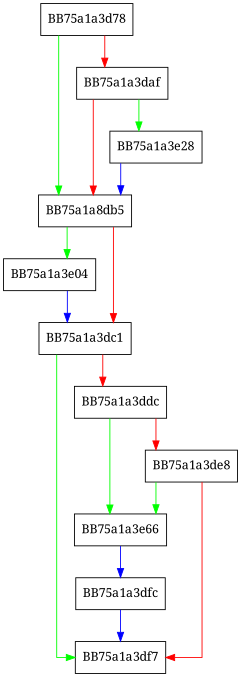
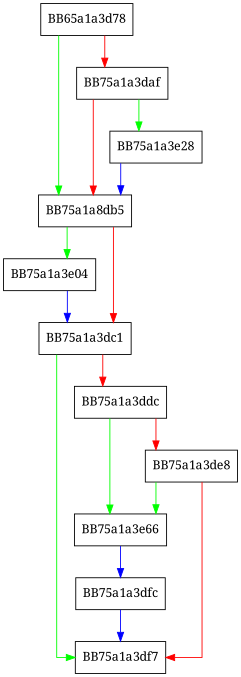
node "BB75a1a3d78": label "BB75a1a3d78" -> "BB65a1a3d78"
